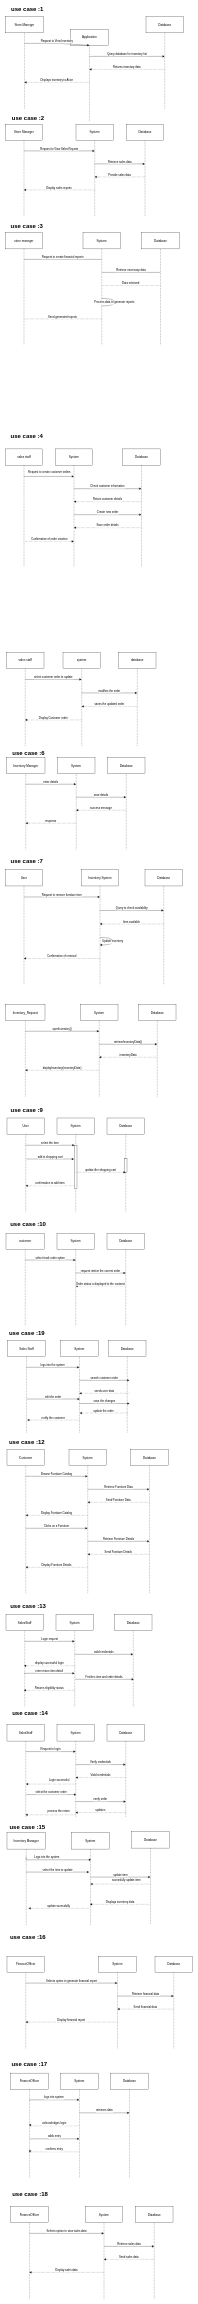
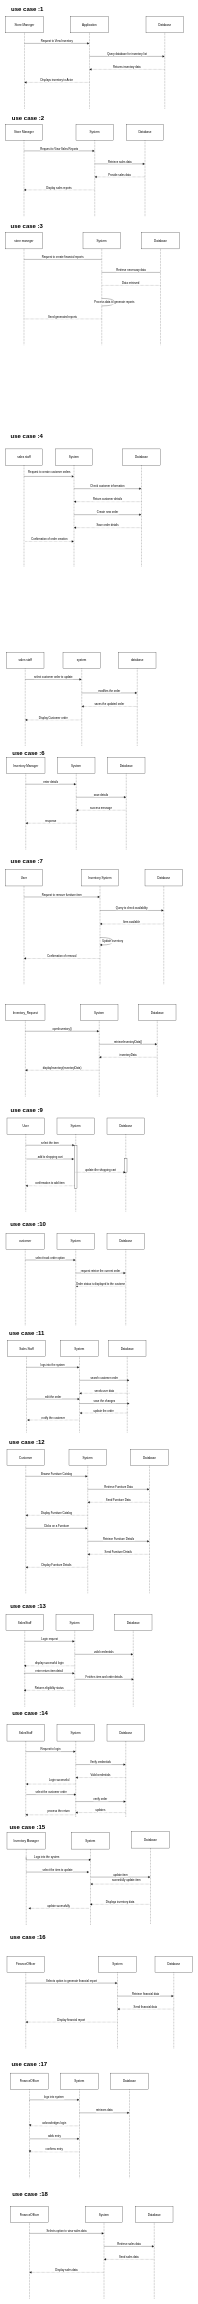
node "Application": moved (89, 75) -> (89, 63)
node "use case :19": label "use case :19" -> "use case :11"
